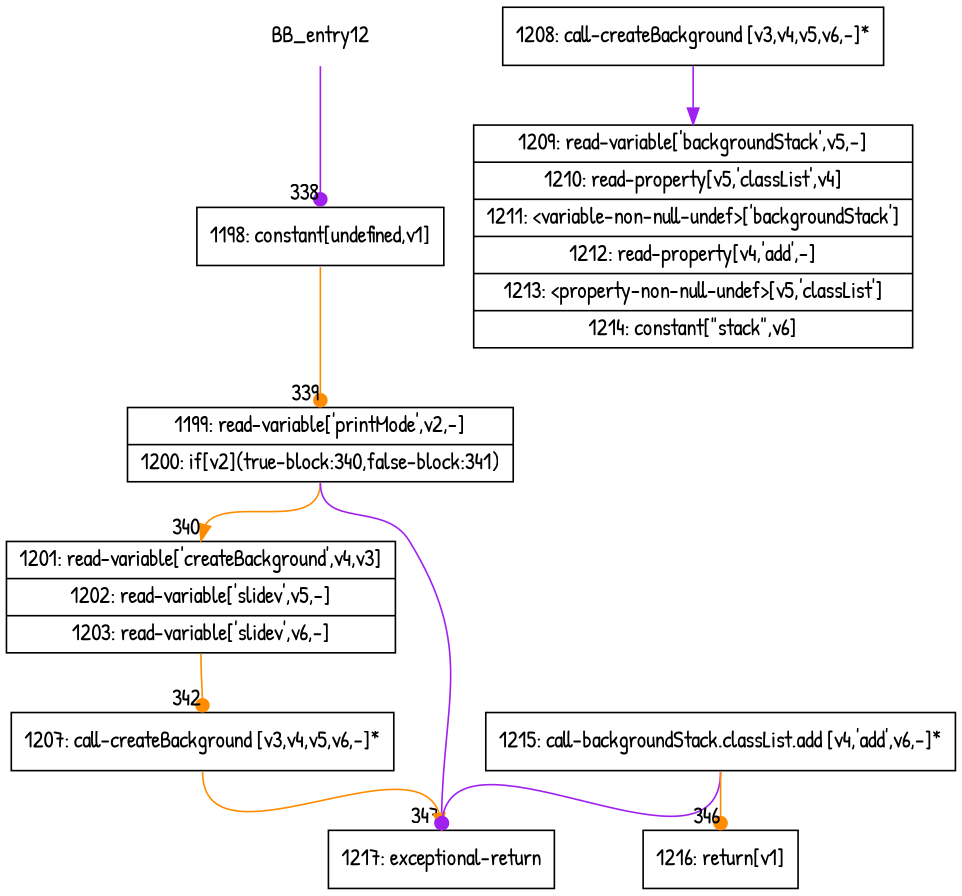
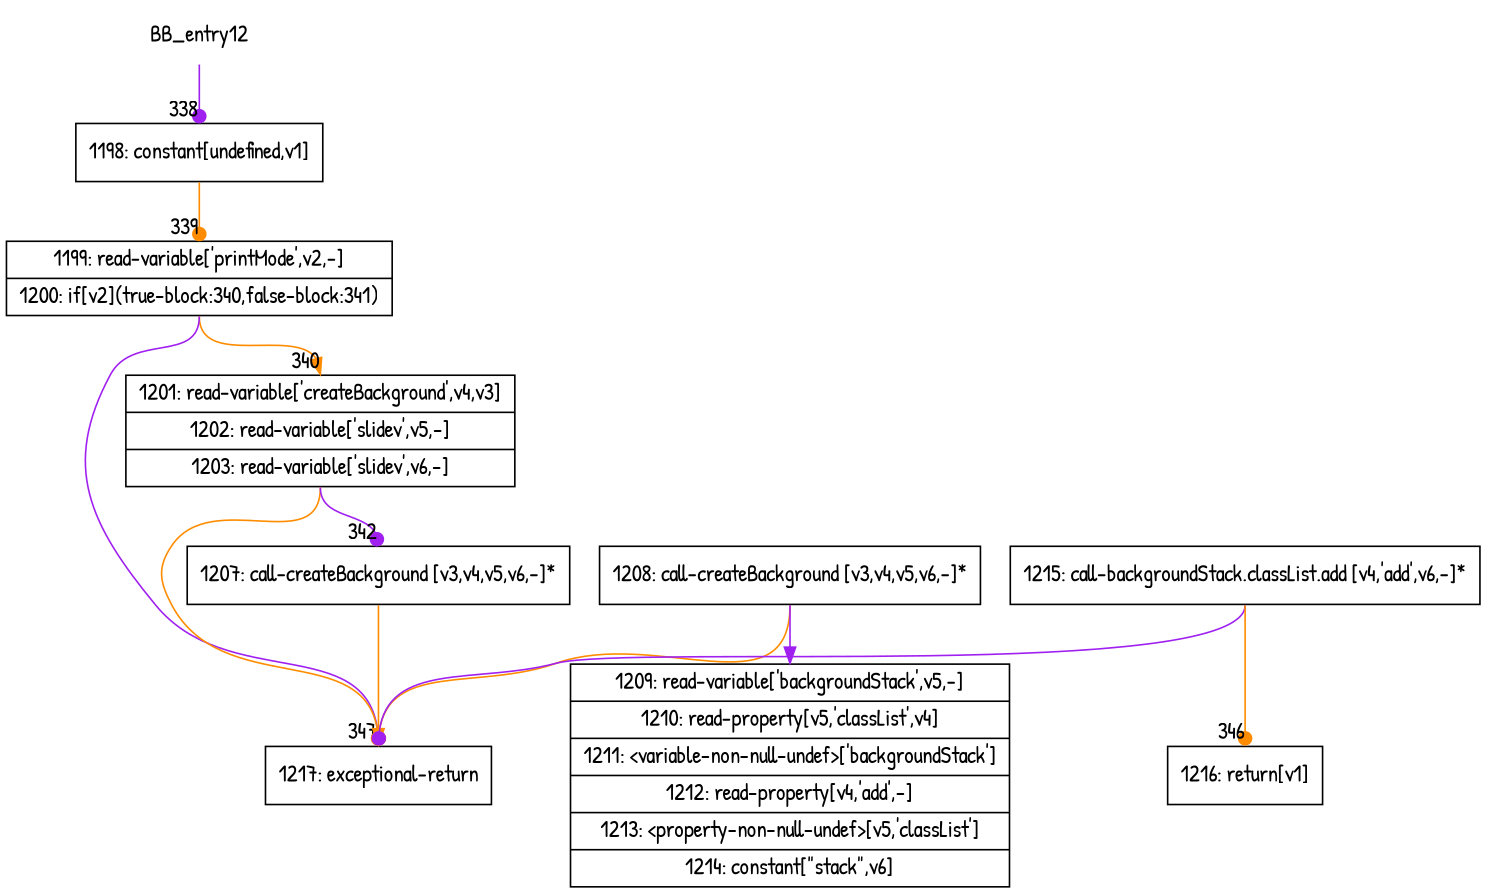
edge "1201: read-variable['createBackground',v4,v3]" -> "1217: exceptional-return": added
edge "1208: call-createBackground [v3,v4,v5,v6,-]*" -> "1217: exceptional-return": added
edge "1201: read-variable['createBackground',v4,v3]" -> "1207: call-createBackground [v3,v4,v5,v6,-]*": color darkorange -> purple
